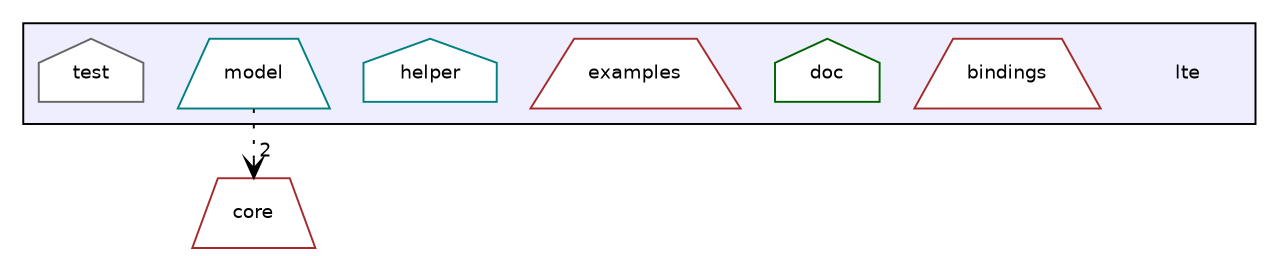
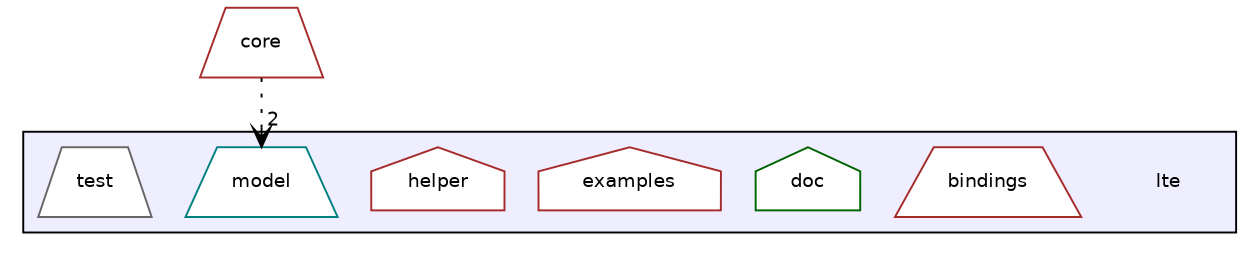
node "test": shape house -> trapezium
node "helper": color teal -> brown
node "examples": shape trapezium -> house
edge "model" -> "core": reversed
